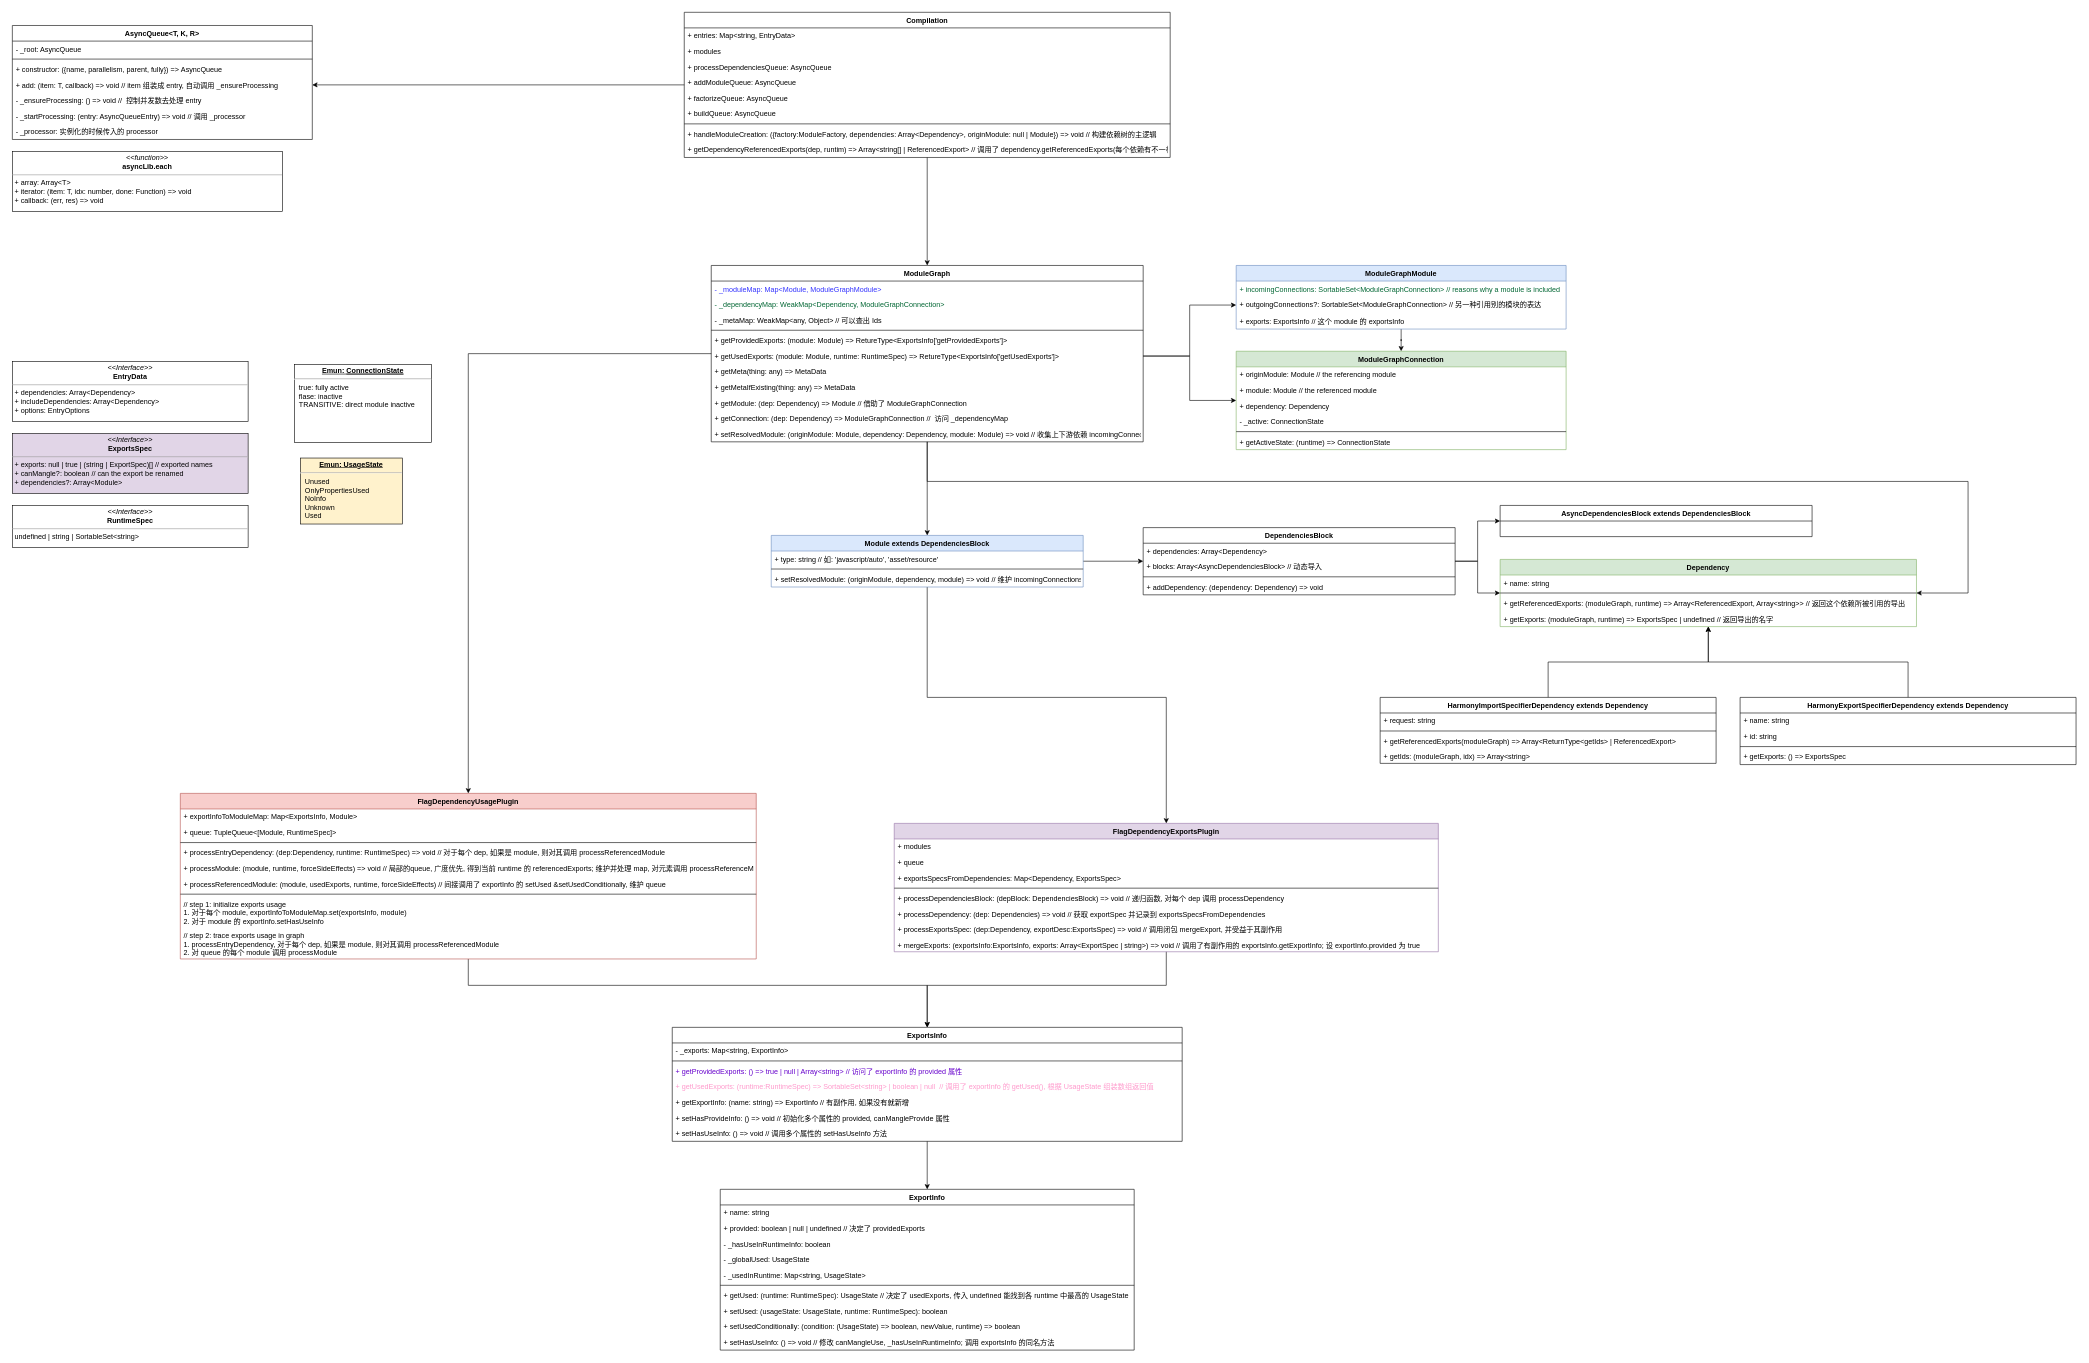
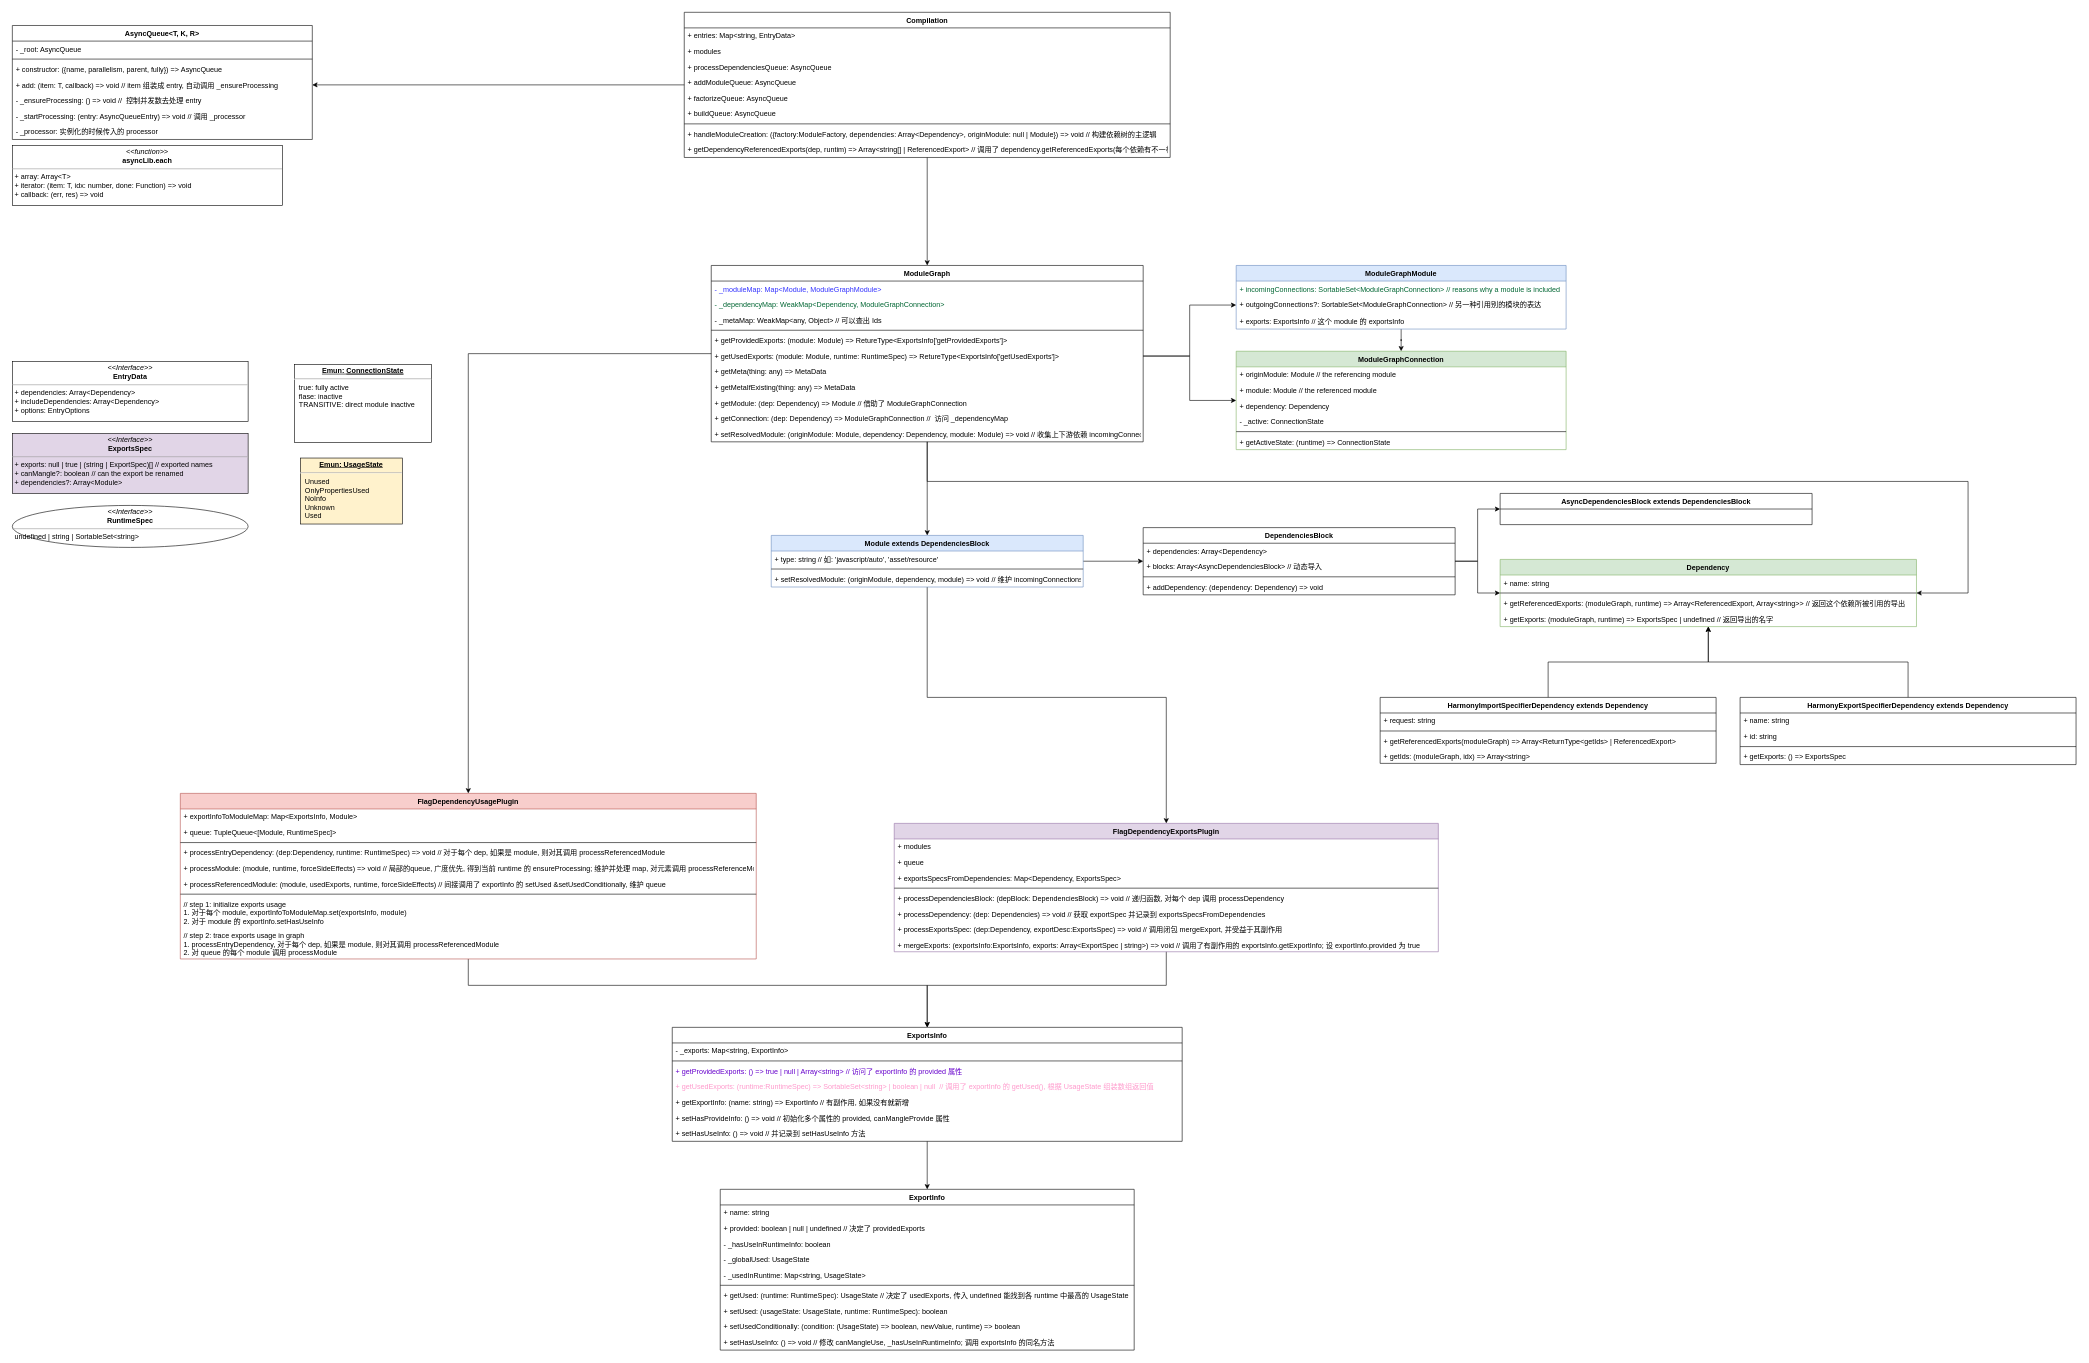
node "<<function>> asyncLib.each + array: Array<T> + iterator: (item: T, idx: number, done: Function) => void + callback: (err, res) => void": moved (147, 182) -> (147, 176)
node "AsyncDependenciesBlock extends DependenciesBlock": moved (1656, 521) -> (1656, 509)
node "<<Interface>> RuntimeSpec undefined | string | SortableSet<string>": shape rectangle -> ellipse
node "+ processModule: (module, runtime, forceSideEffects) => void // 局部的queue, 广度优先, 得到当前 runtime 的 referencedExports; 维护并处理 map, 对元素调用 processReferenceModule": label "+ processModule: (module, runtime, forceSideEffects) => void // 局部的queue, 广度优先, 得到当前 runtime 的 referencedExports; 维护并处理 map, 对元素调用 processReferenceModule" -> "+ processModule: (module, runtime, forceSideEffects) => void // 局部的queue, 广度优先, 得到当前 runtime 的 ensureProcessing; 维护并处理 map, 对元素调用 processReferenceModule"
node "+ setHasUseInfo: () => void // 调用多个属性的 setHasUseInfo 方法": label "+ setHasUseInfo: () => void // 调用多个属性的 setHasUseInfo 方法" -> "+ setHasUseInfo: () => void // 并记录到 setHasUseInfo 方法"
